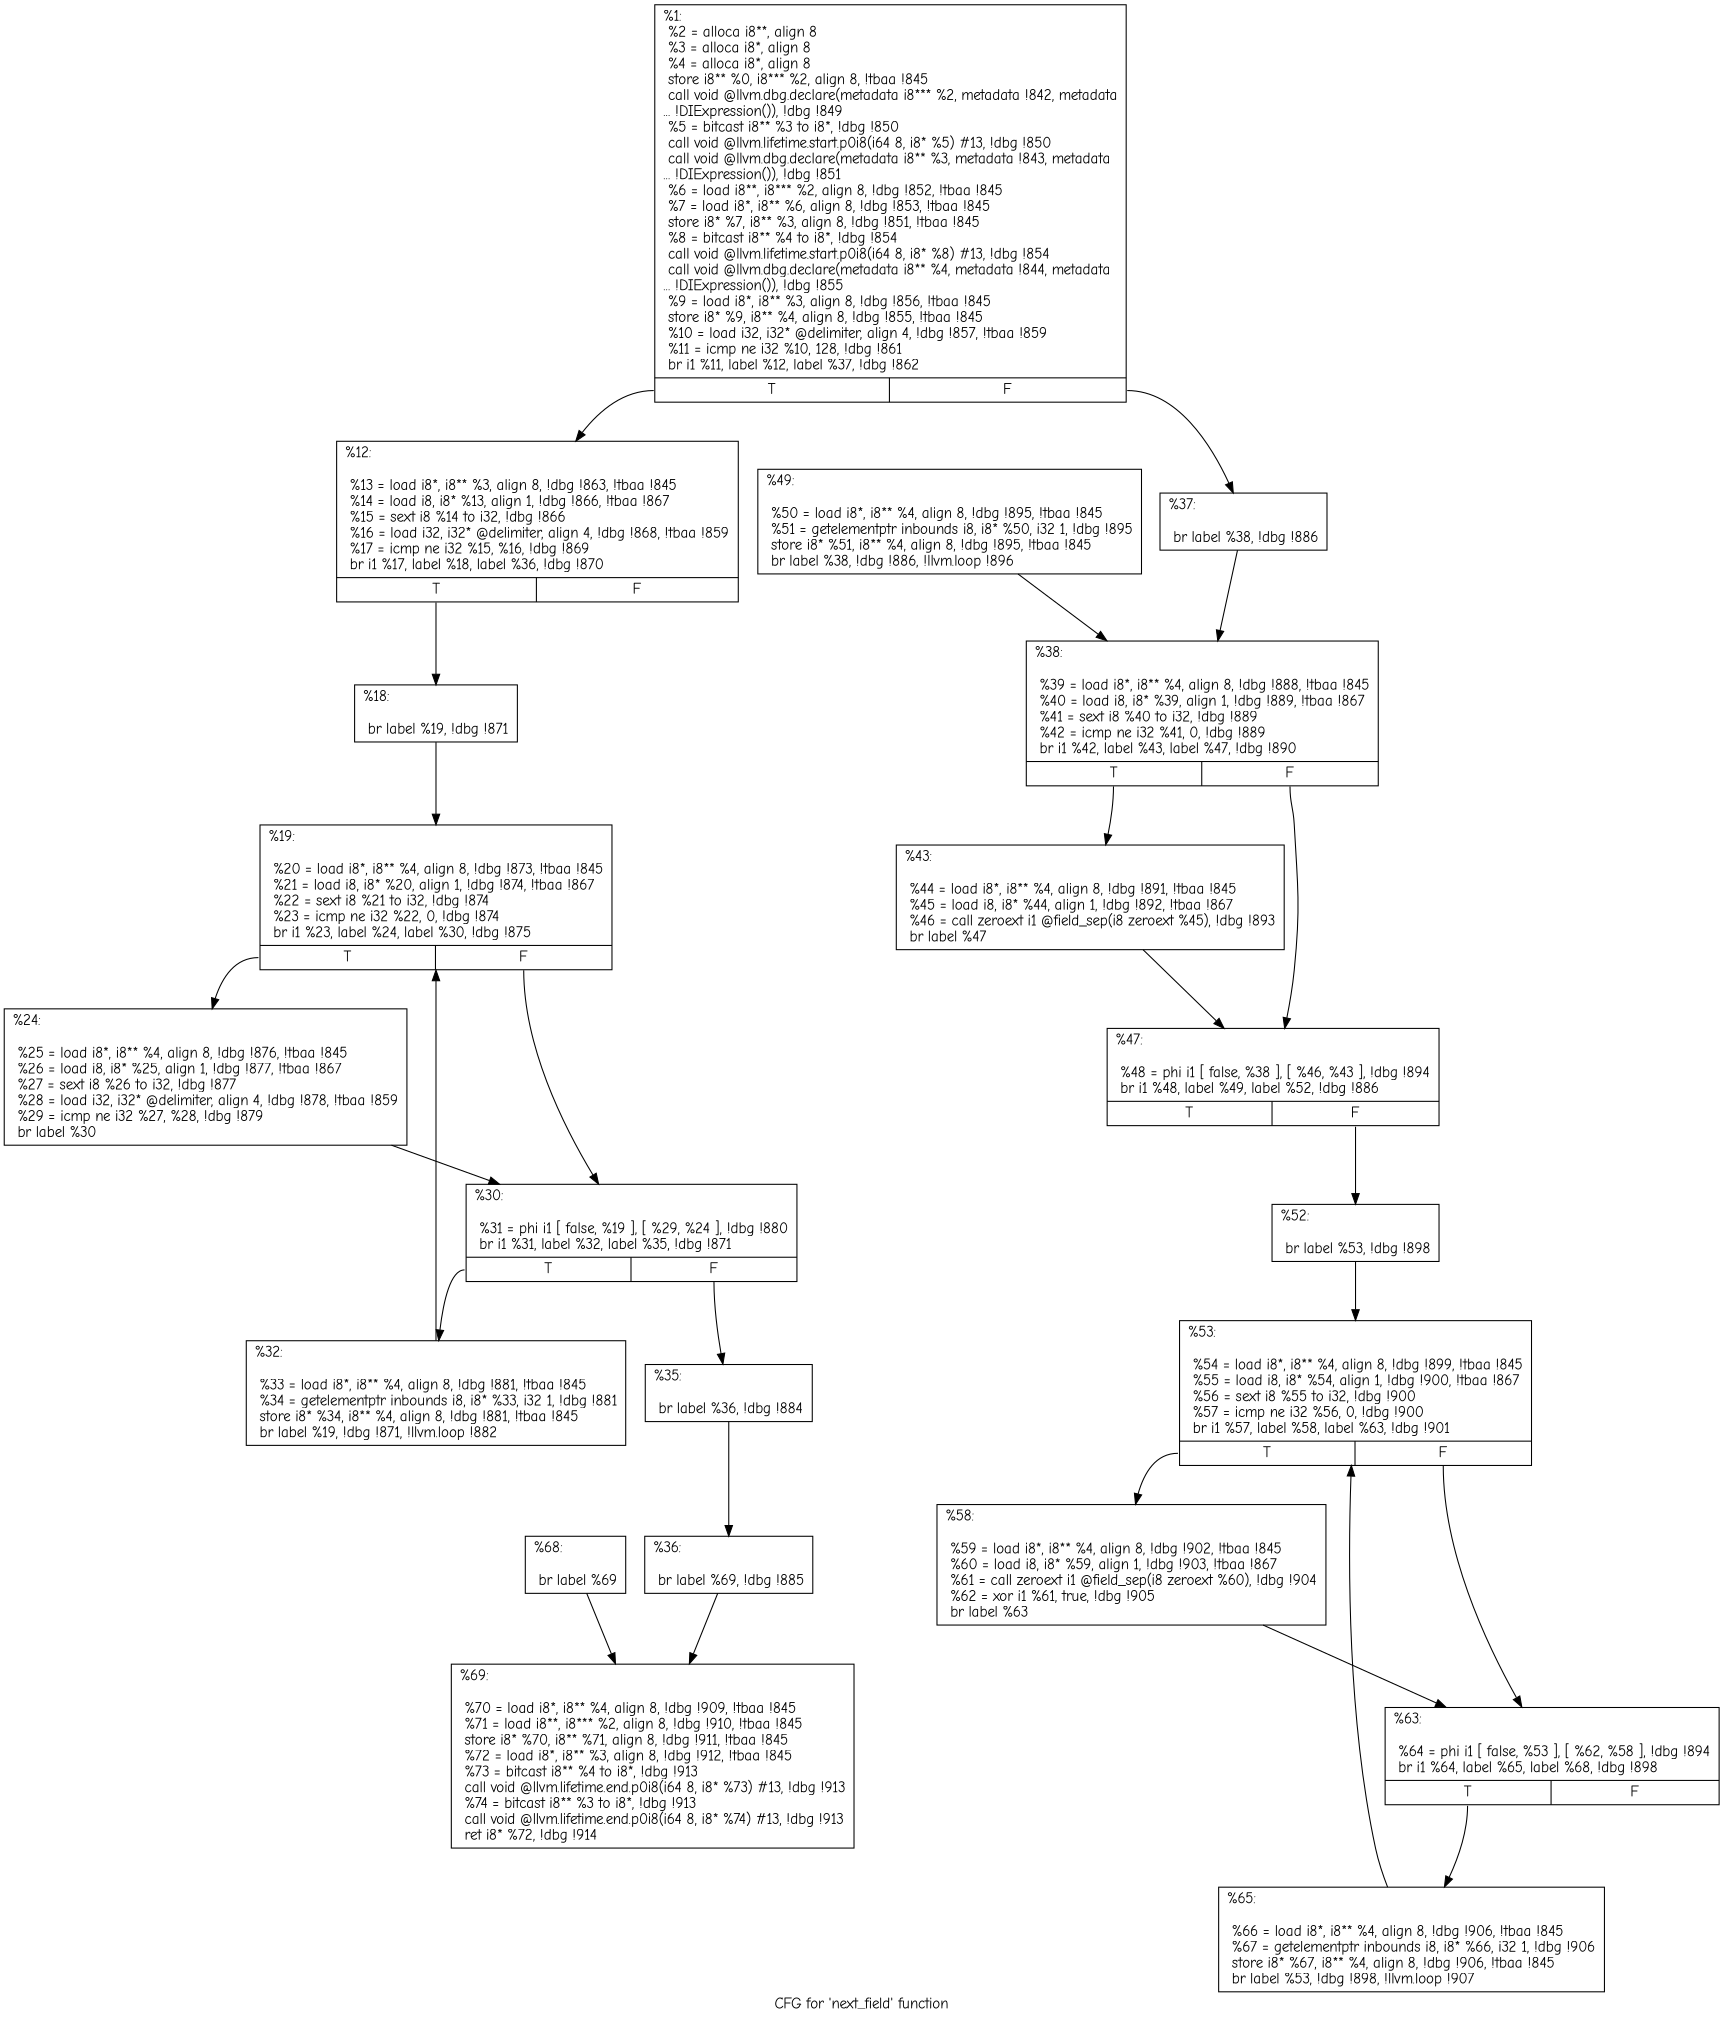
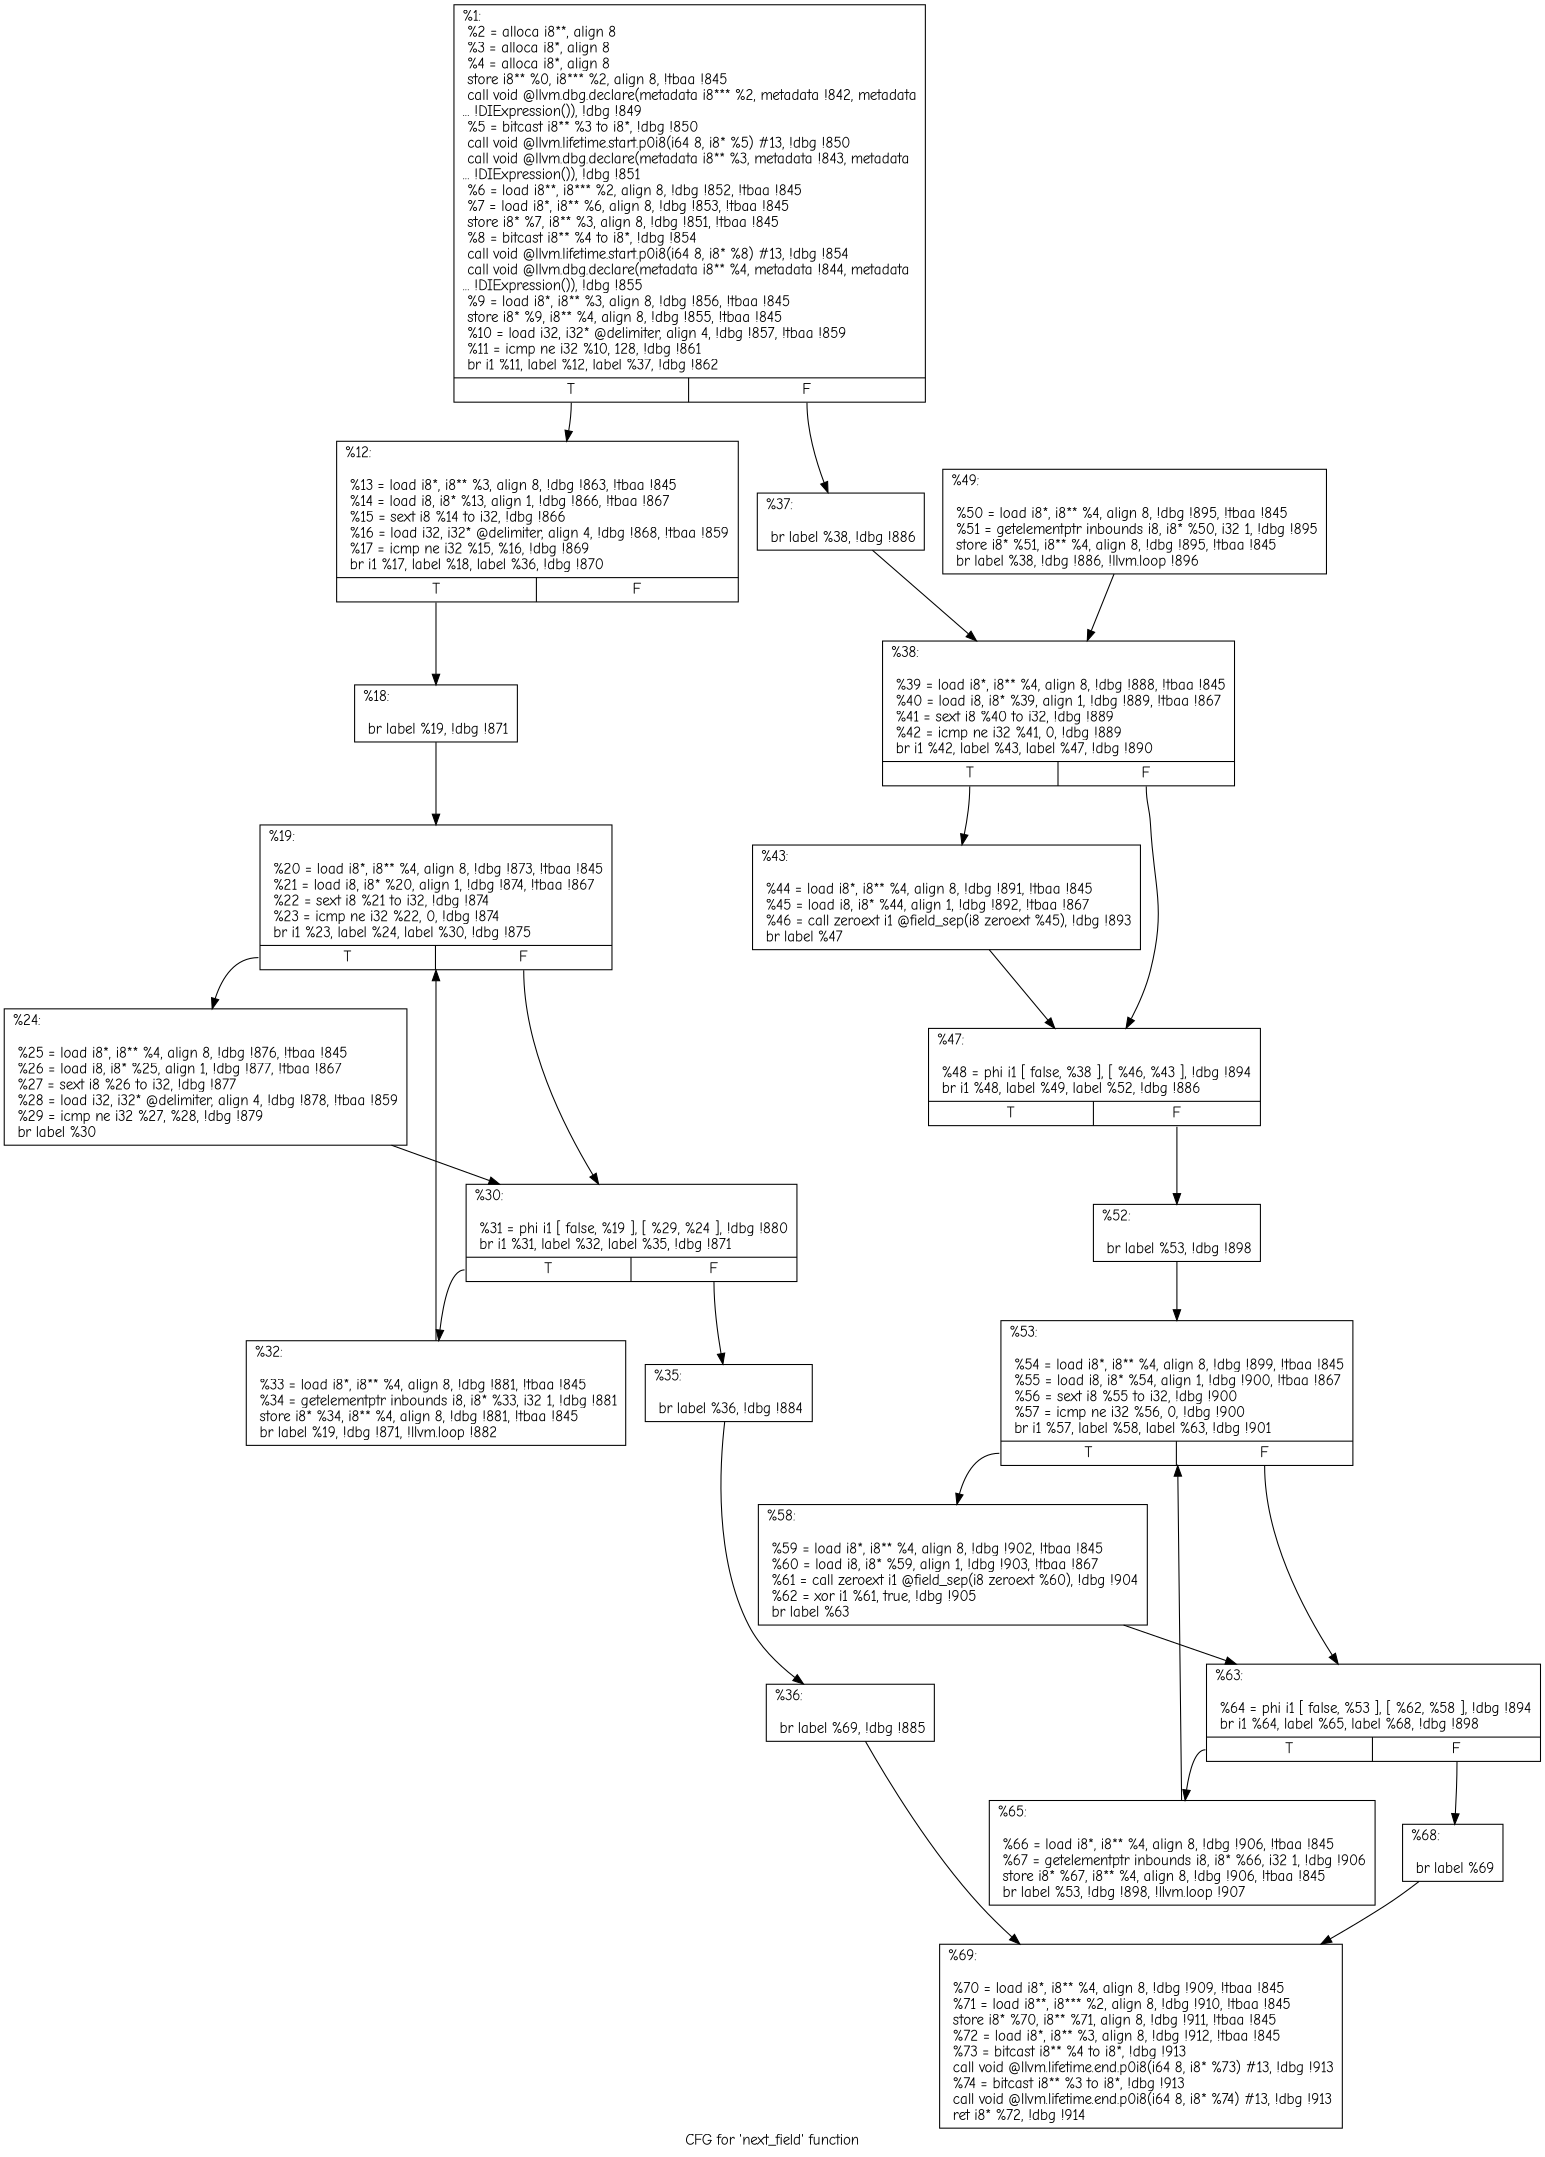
edge "%63:" -> "%68:": added
